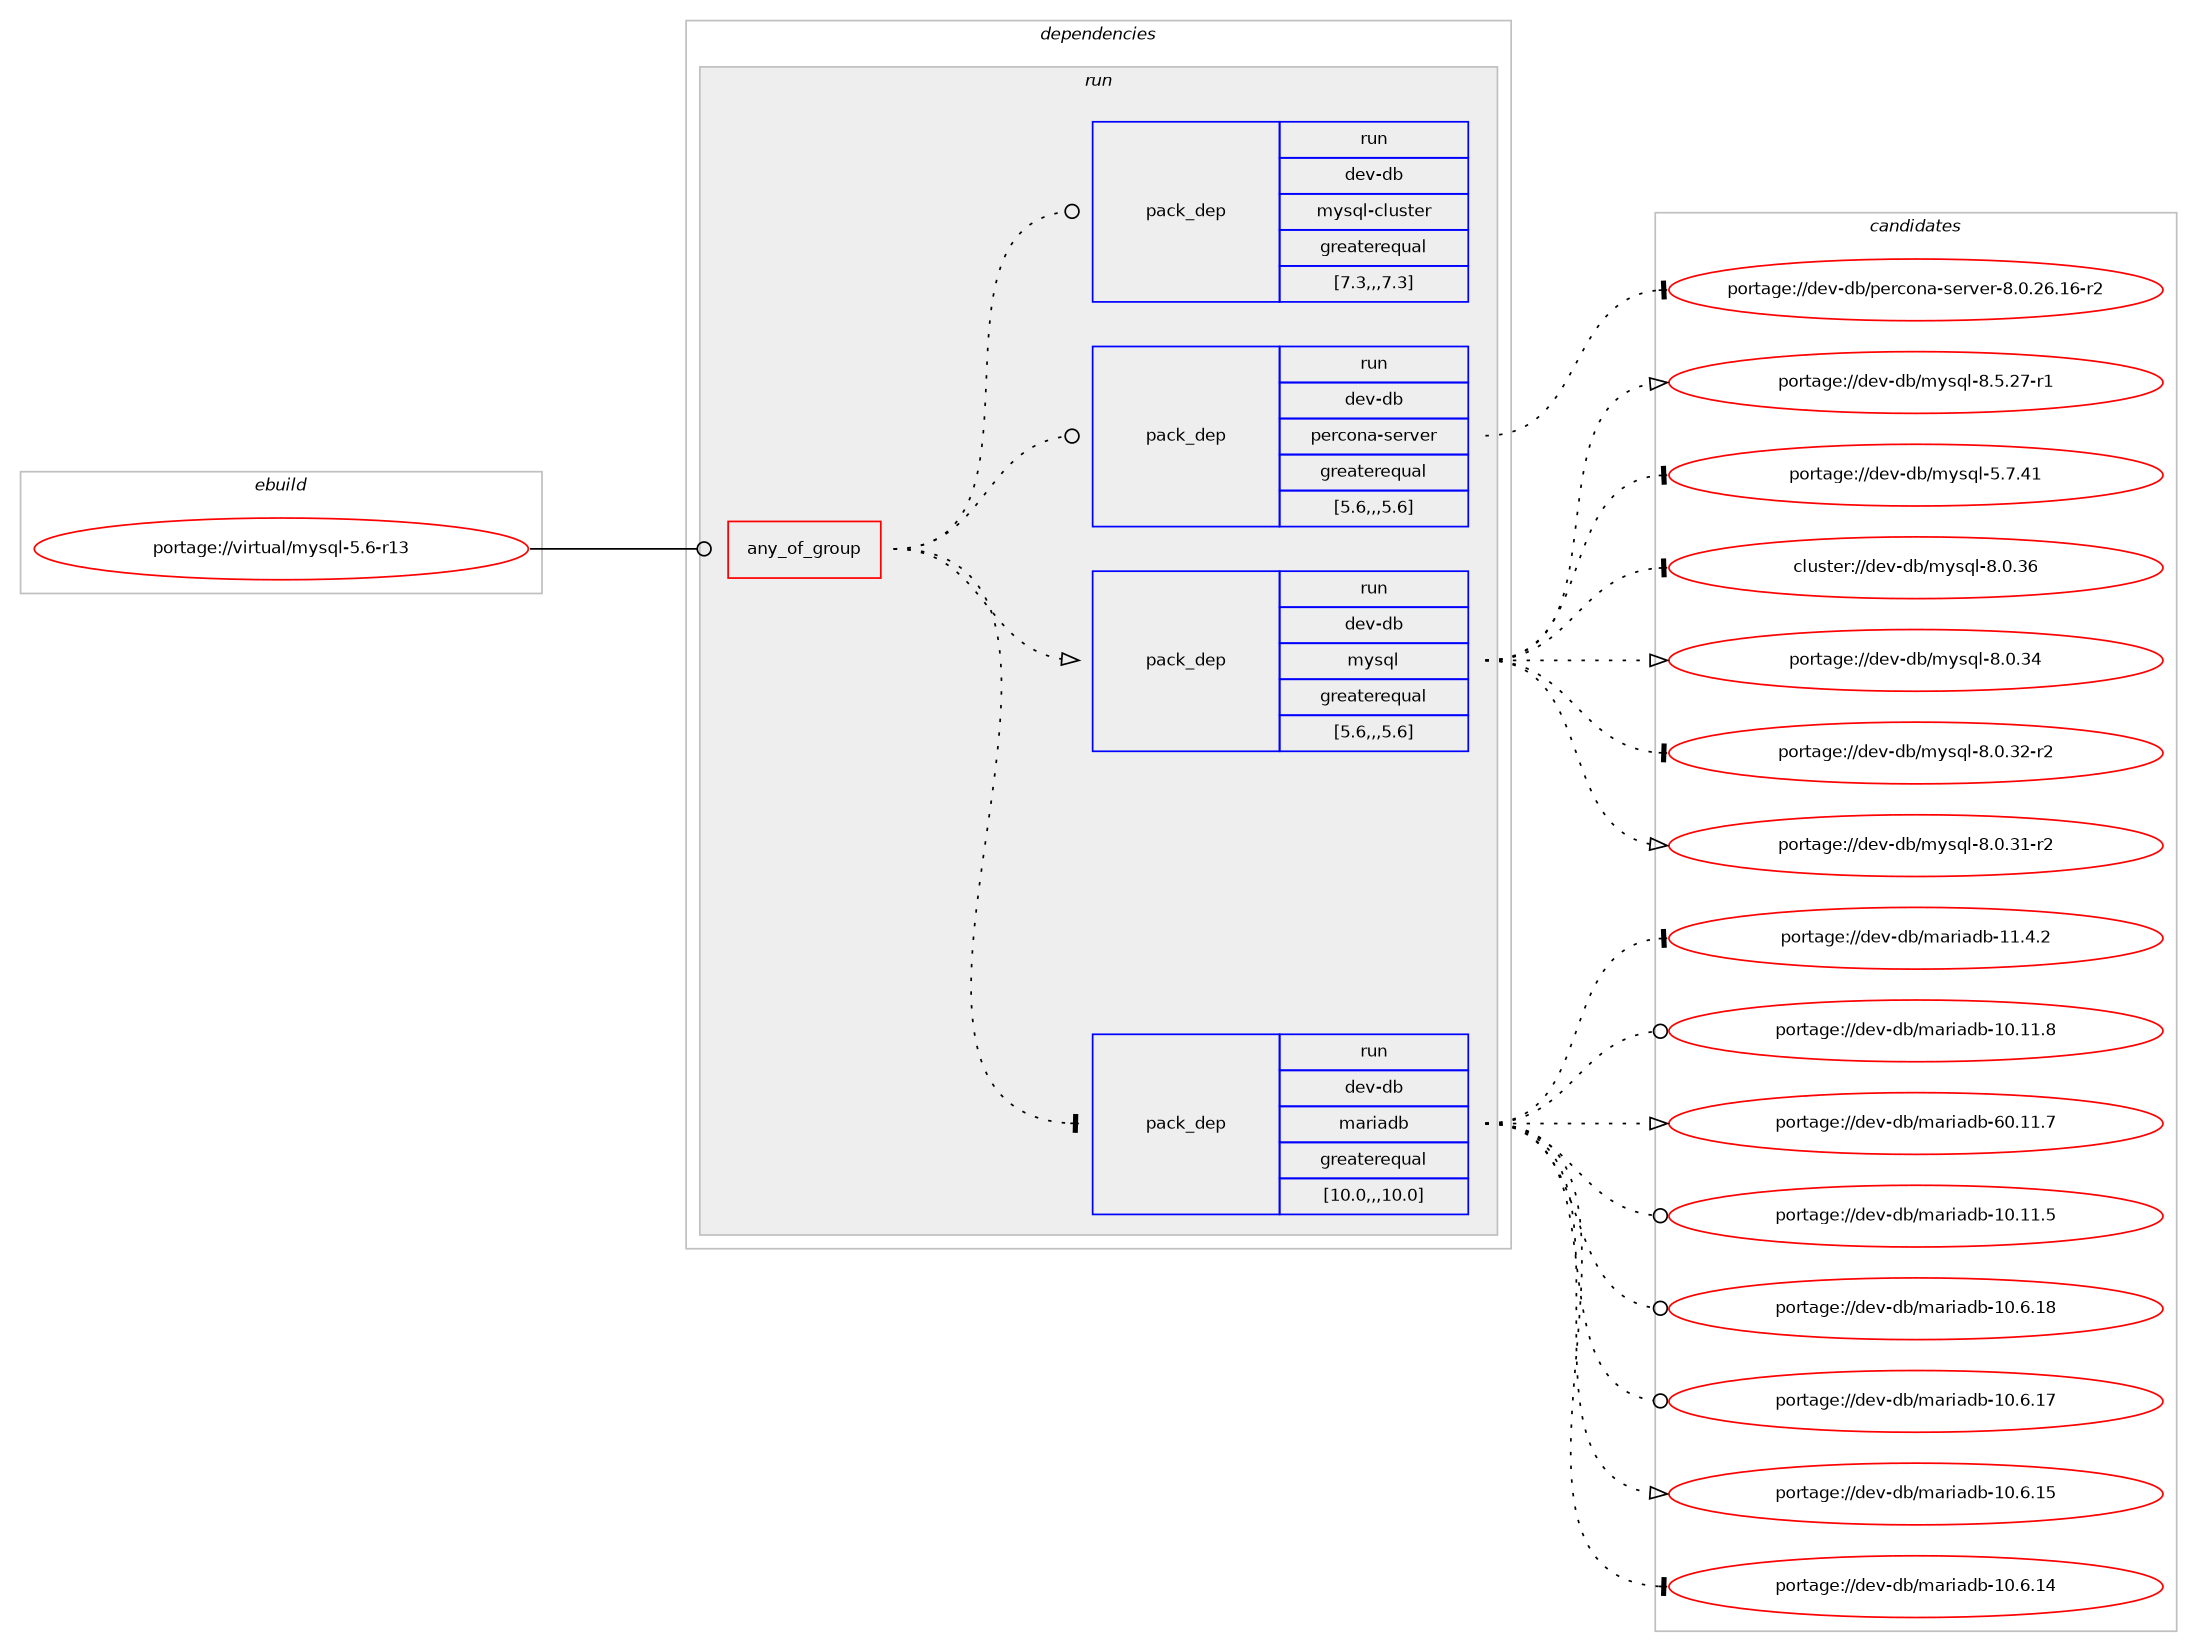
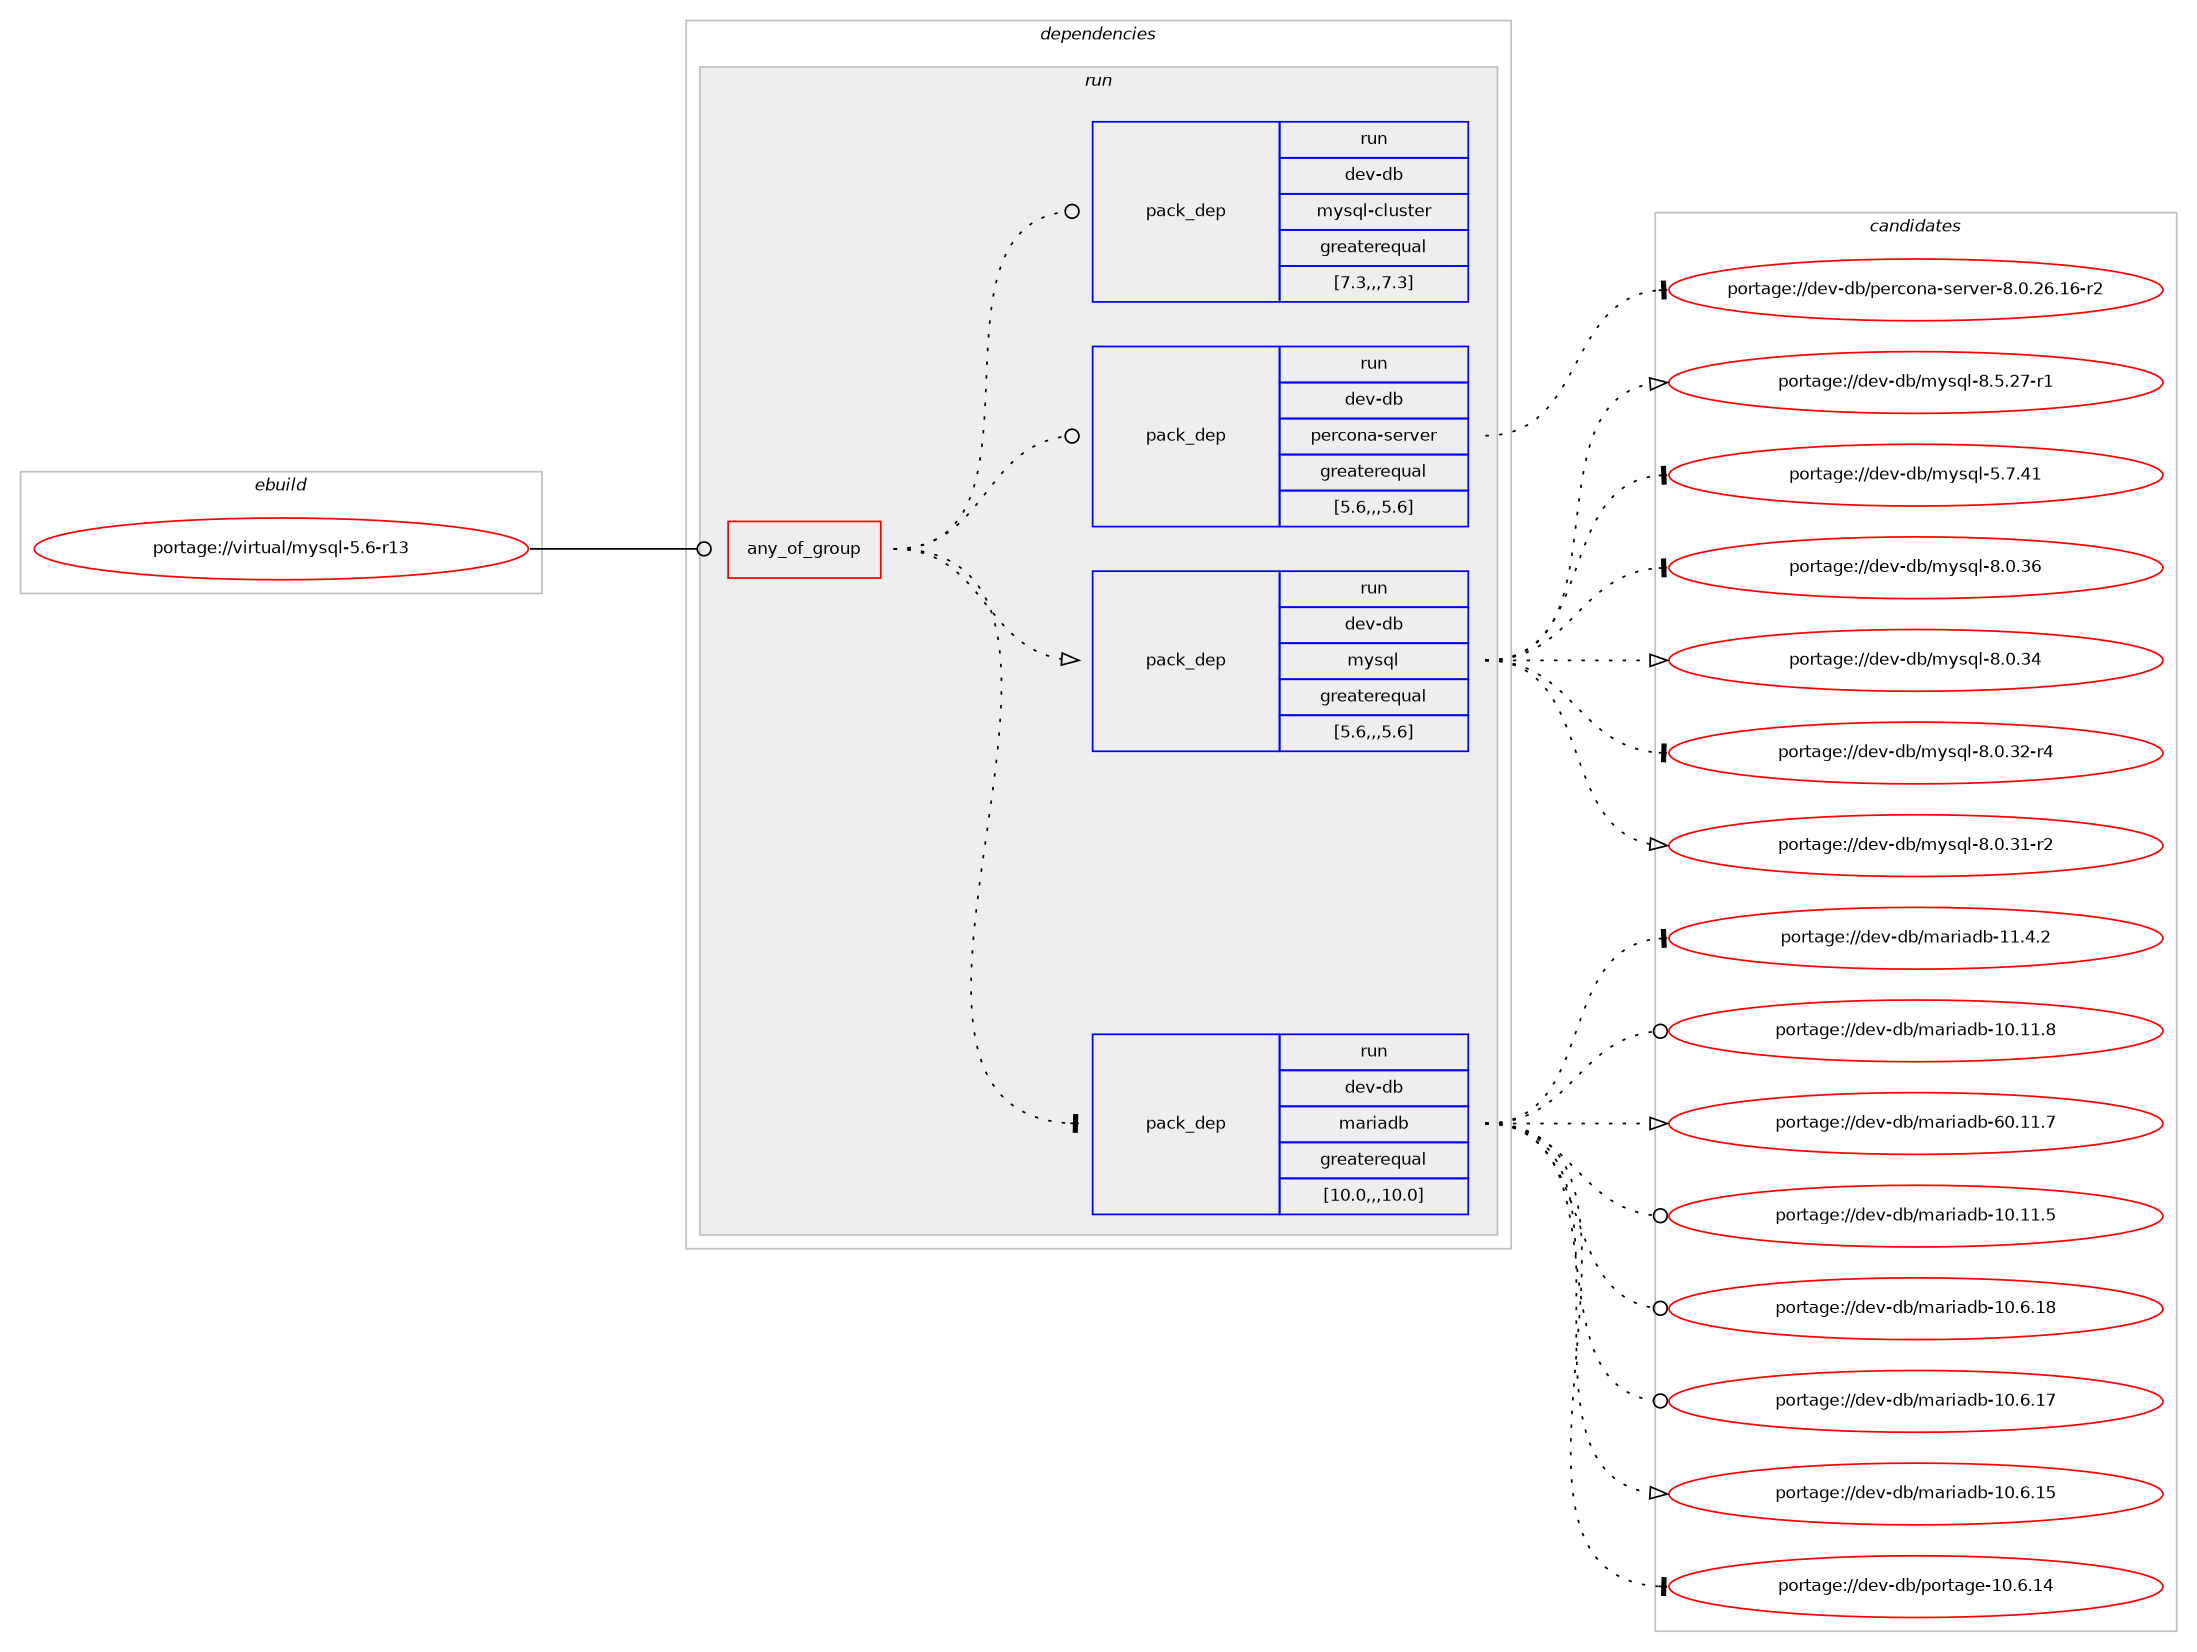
node "cluster://dev-db/mysql-8.0.36": label "cluster://dev-db/mysql-8.0.36" -> "portage://dev-db/mysql-8.0.36"
node "portage://dev-db/mysql-8.0.32-r2": label "portage://dev-db/mysql-8.0.32-r2" -> "portage://dev-db/mysql-8.0.32-r4"
node "portage://dev-db/mariadb-10.6.14": label "portage://dev-db/mariadb-10.6.14" -> "portage://dev-db/portage-10.6.14"
